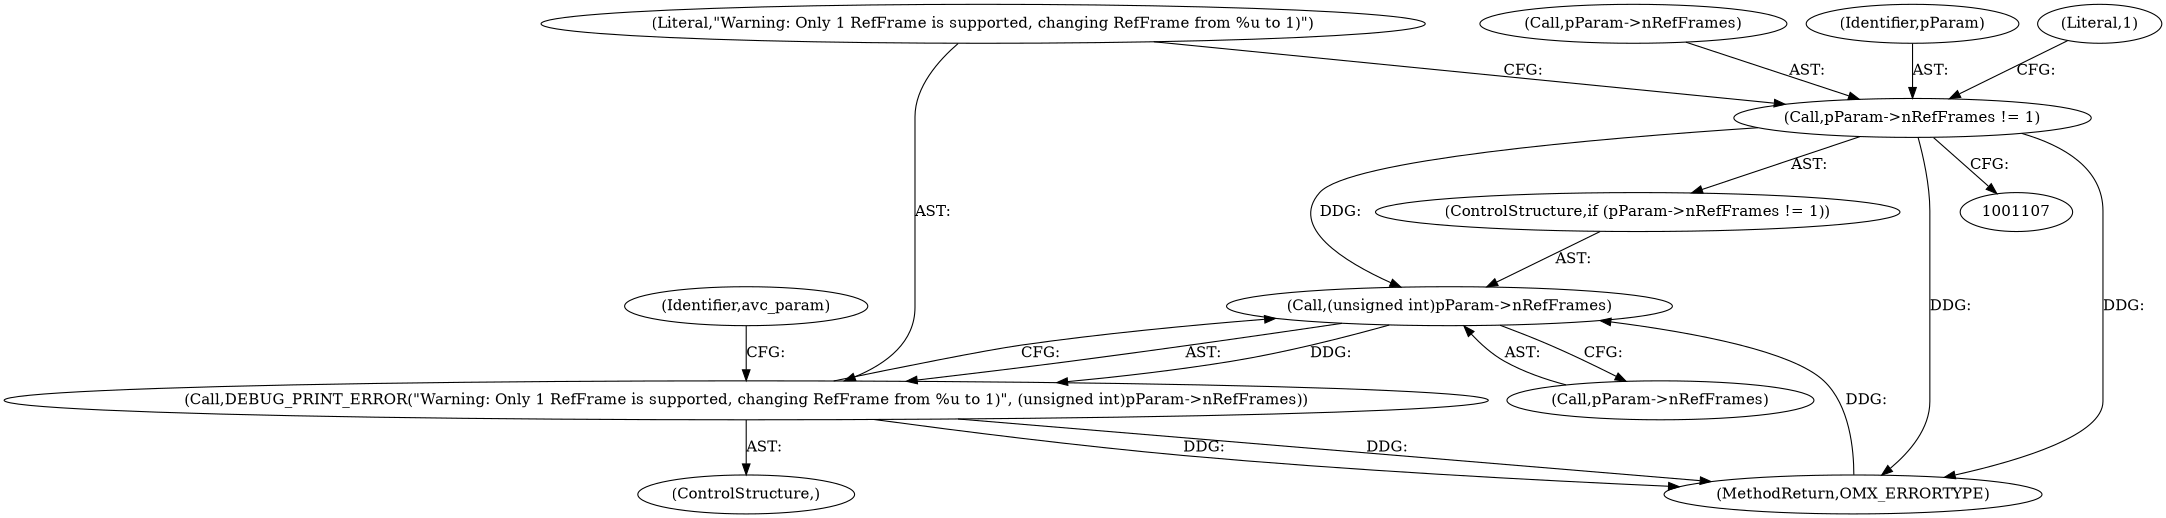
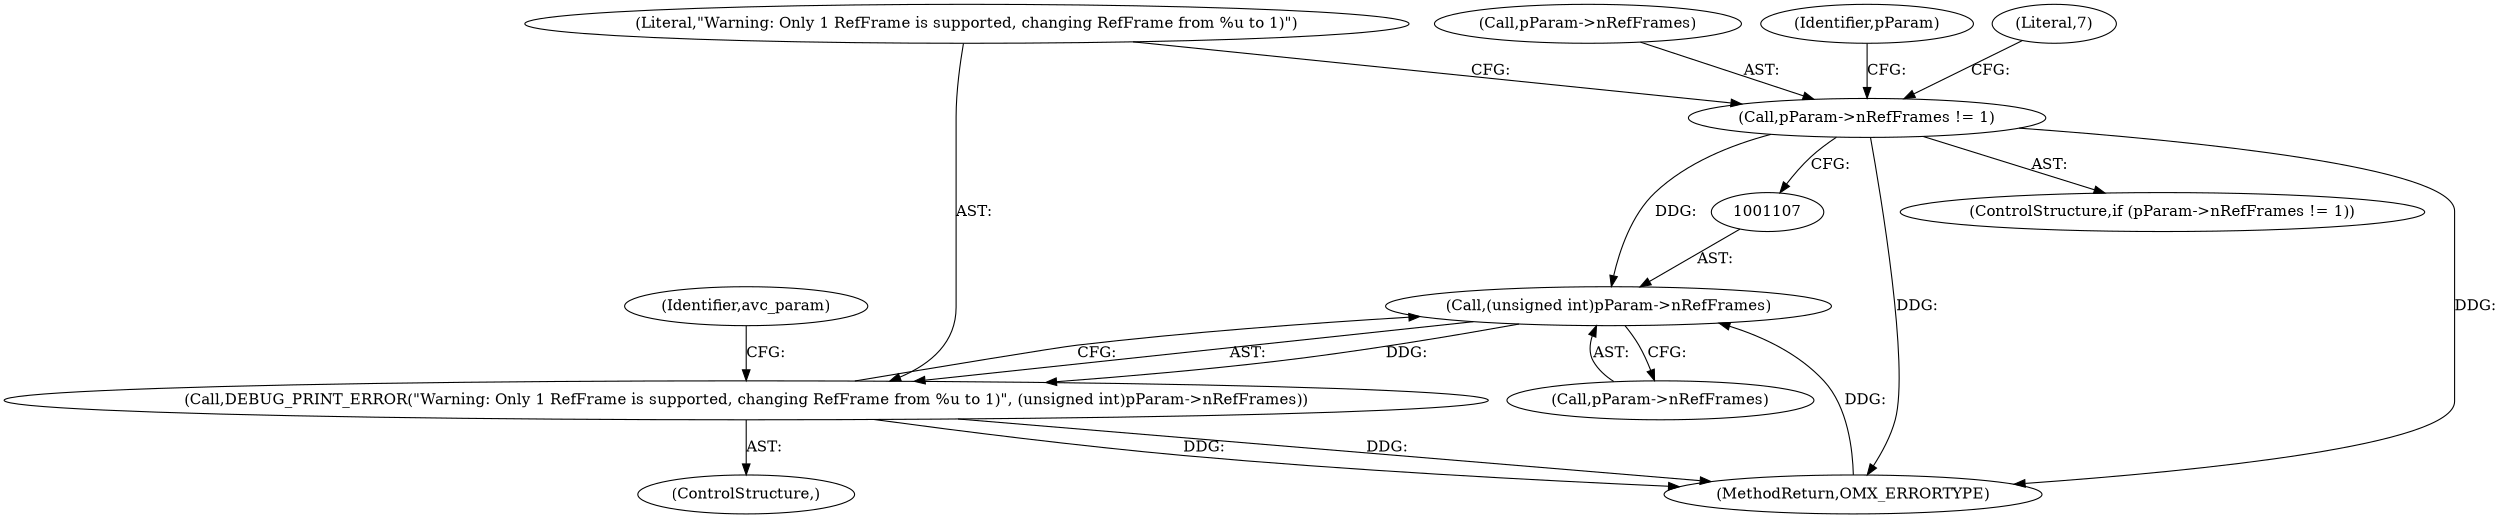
node "(Literal,1)": label "(Literal,1)" -> "(Literal,7)"
edge "(Identifier,pParam)" -> "(Call,pParam->nRefFrames != 1)": label "AST: " -> "CFG: "
edge "(ControlStructure,if (pParam->nRefFrames != 1))" -> "(Call,(unsigned int)pParam->nRefFrames)": now "1001107" -> "(Call,(unsigned int)pParam->nRefFrames)"
